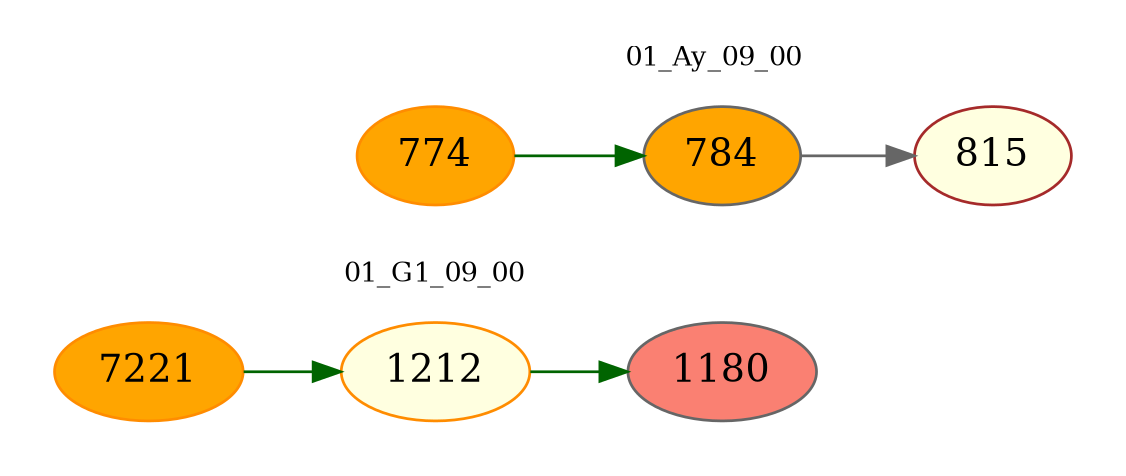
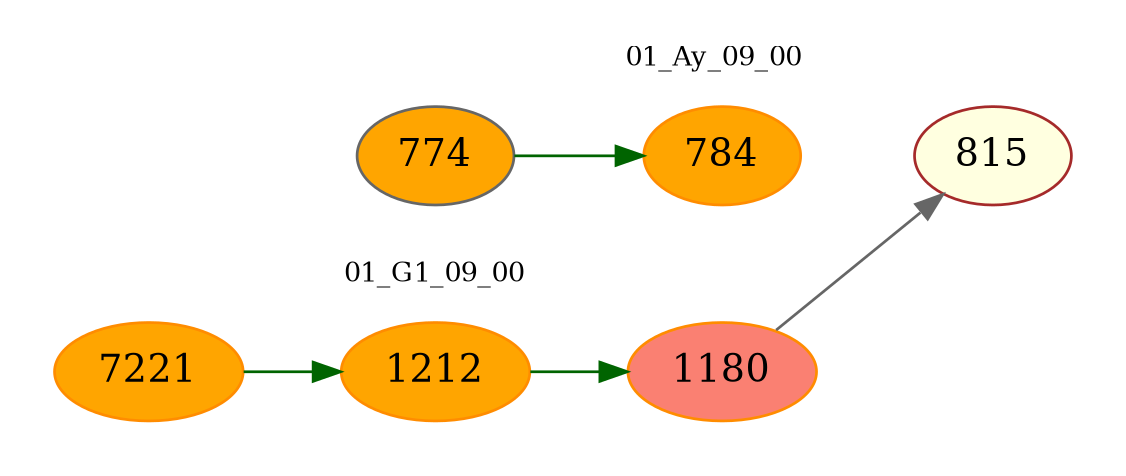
node "774": color darkorange -> gray40
node "784": color gray40 -> darkorange
edge "784" -> "815": now "1180" -> "815"
node "1212": fillcolor lightyellow -> orange
node "1180": color gray40 -> darkorange
